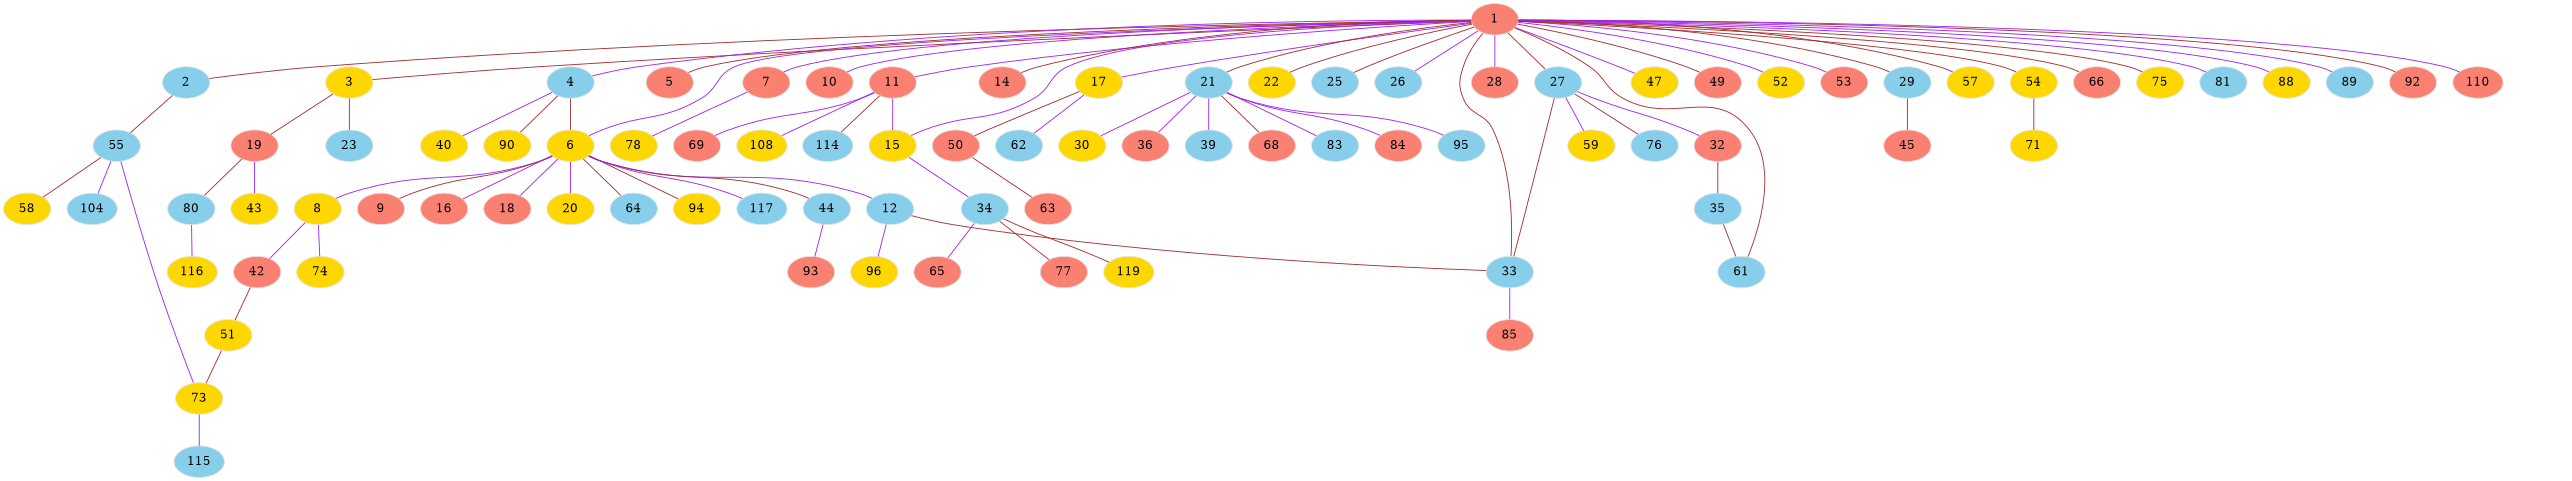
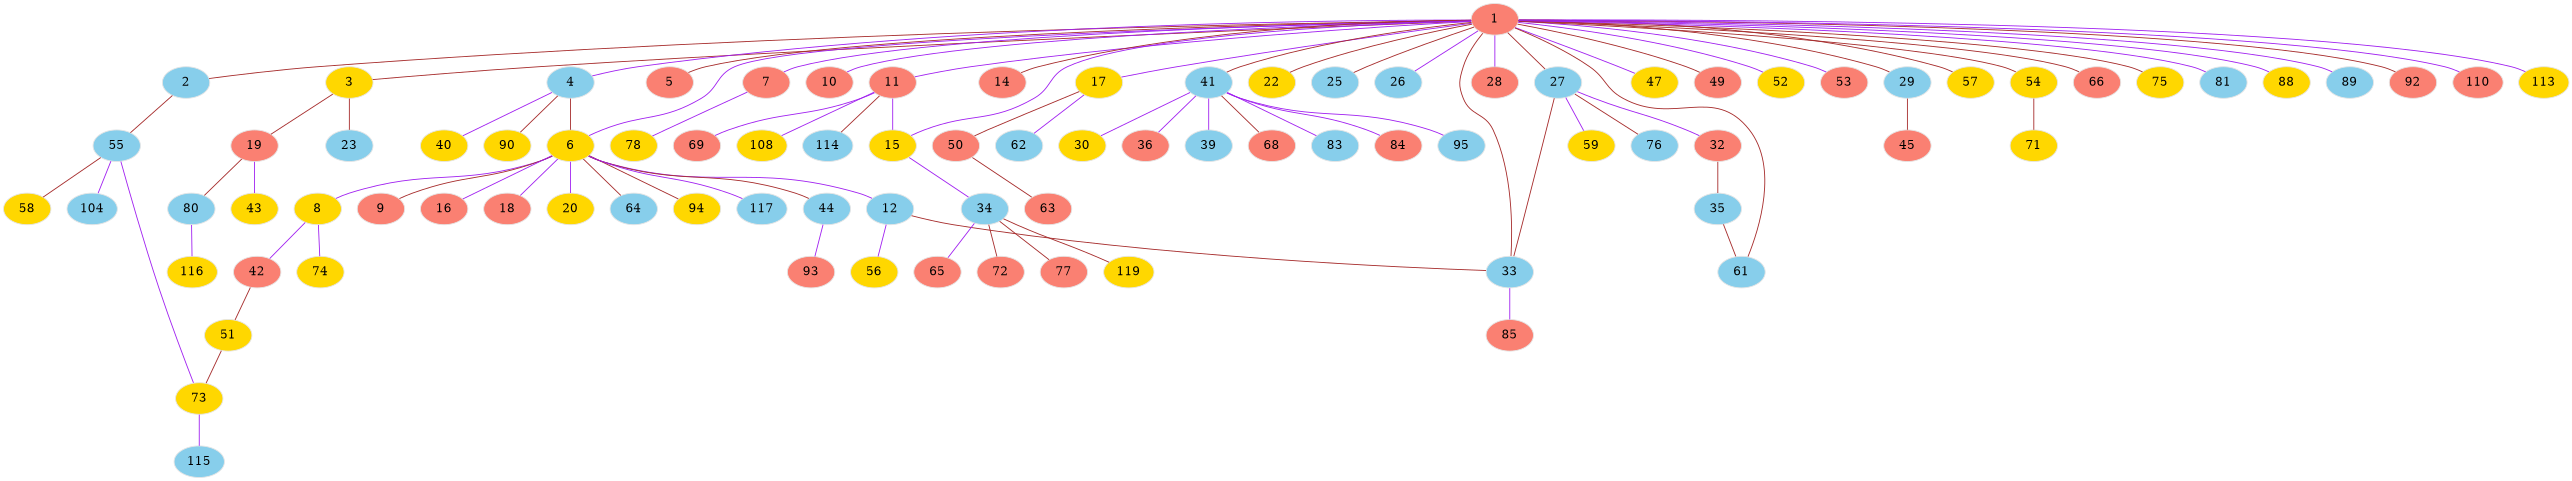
node "21": label "21" -> "41"
node "113": added
node "96": label "96" -> "56"
node "72": added
